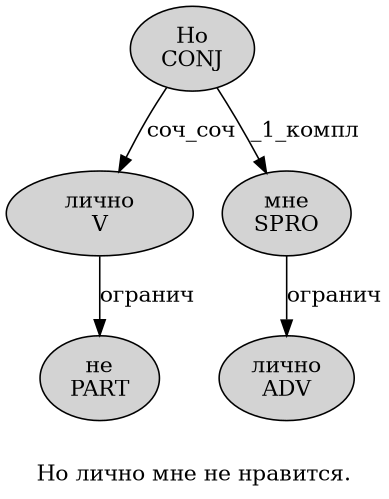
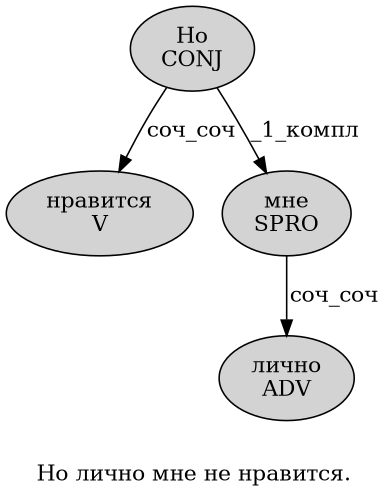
node "лично V": label "лично V" -> "нравится V"
edge "мне SPRO" -> "лично ADV": label "огранич" -> "соч_соч"
node "не PART": removed
